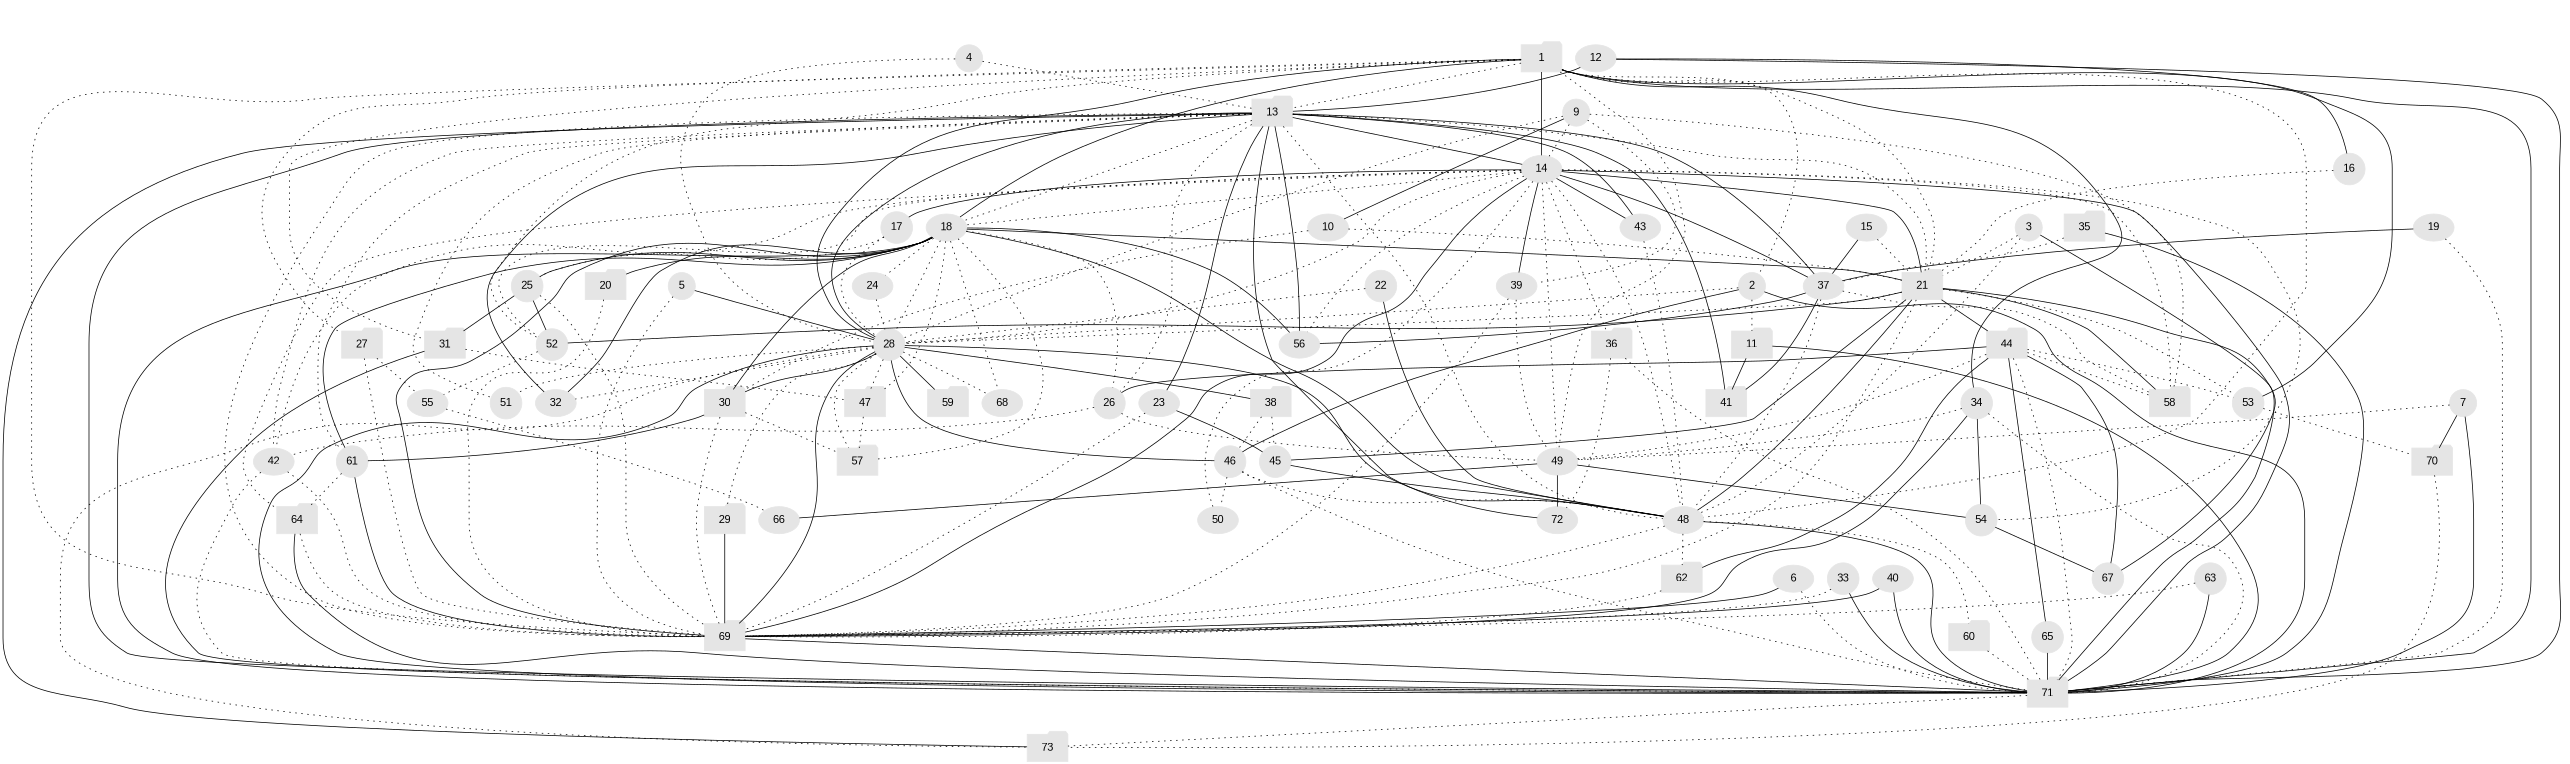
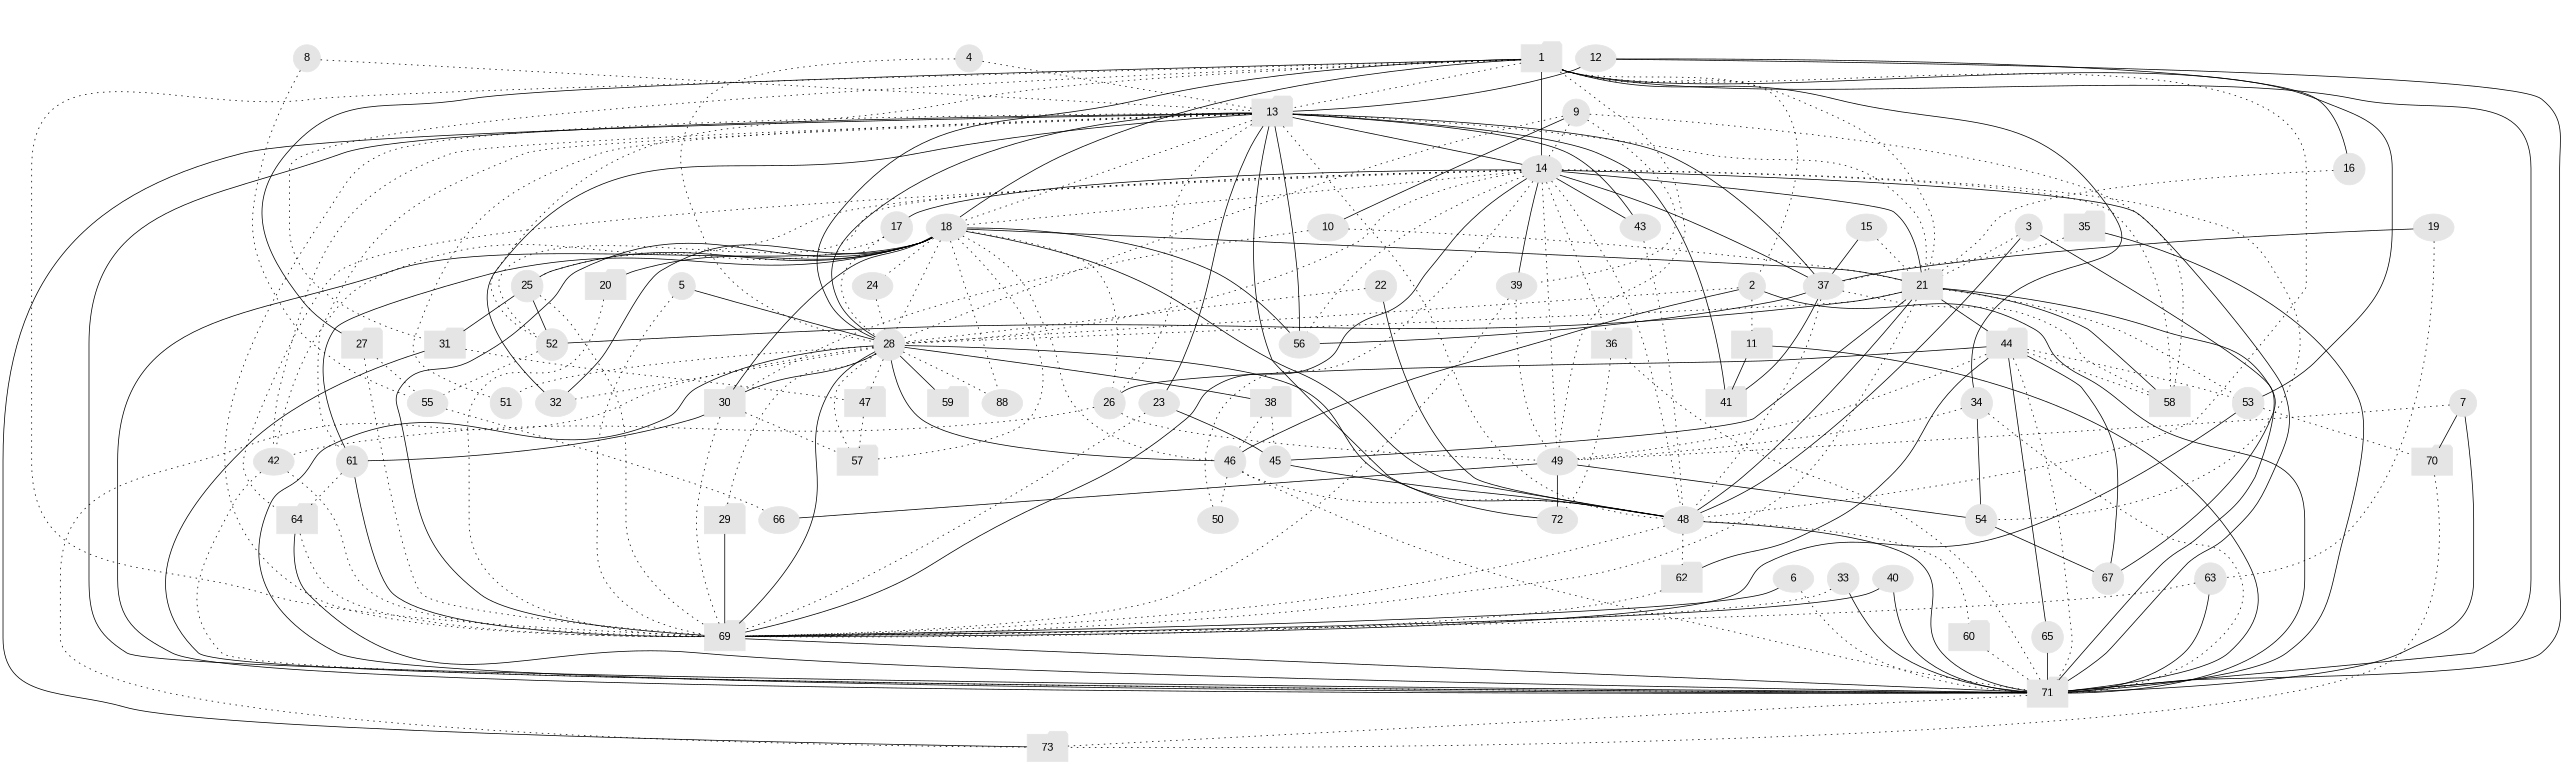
node "8": added
edge "1" -- "27": style dotted -> solid
edge "18" -- "47": now "18" -- "46"
edge "3" -- "48": style dotted -> solid
node "68": label "68" -> "88"
edge "34" -- "69": now "53" -- "69"
edge "19" -- "71": now "19" -- "63"
